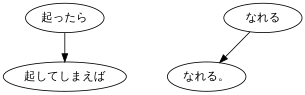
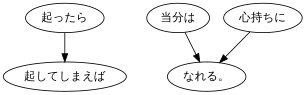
node "当分は": added
node "なれる": label "なれる" -> "心持ちに"
